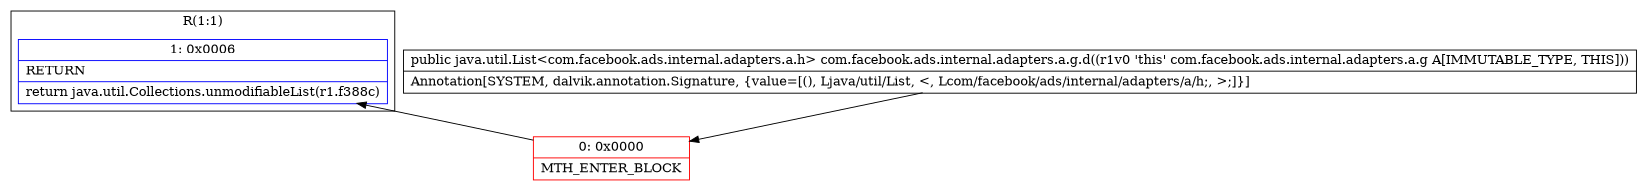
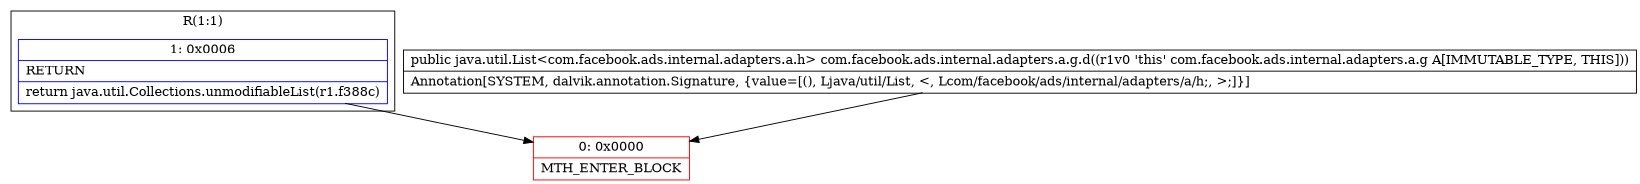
edge "0: 0x0000" -> "1: 0x0006": reversed
